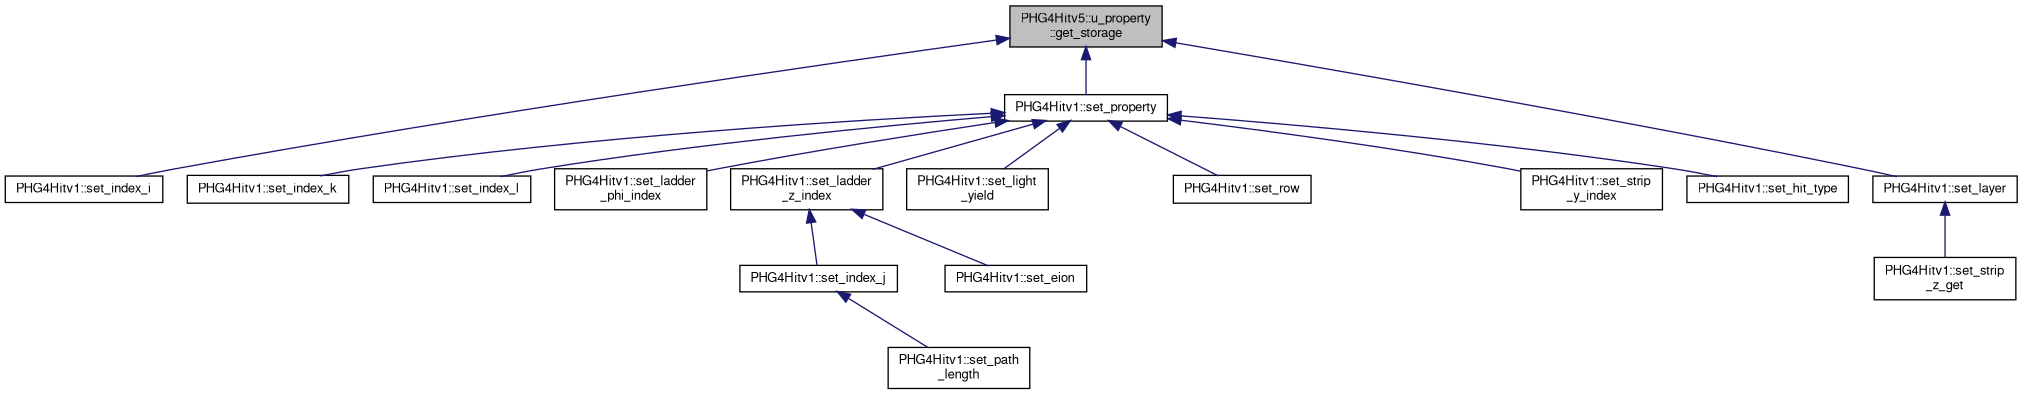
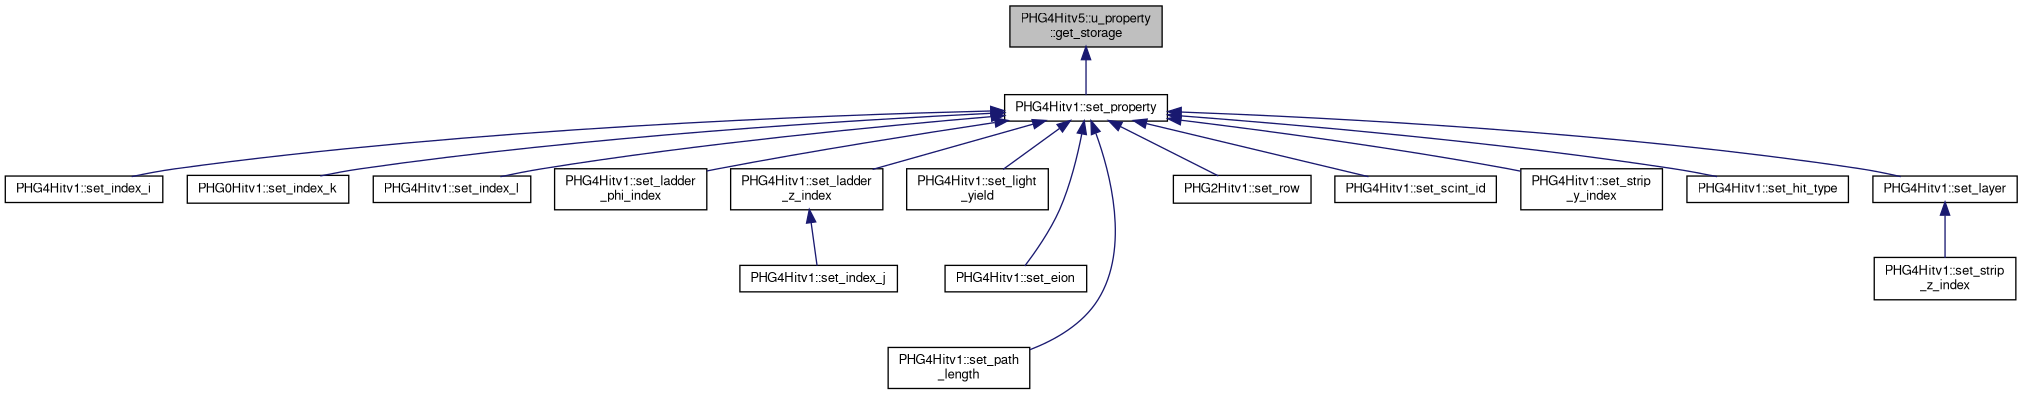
edge "PHG4Hitv1::set_index_i" -> "PHG4Hitv5::u_property ::get_storage": now "PHG4Hitv1::set_index_i" -> "PHG4Hitv1::set_property"
edge "PHG4Hitv1::set_layer" -> "PHG4Hitv5::u_property ::get_storage": now "PHG4Hitv1::set_layer" -> "PHG4Hitv1::set_property"
node "PHG4Hitv1::set_index_k": label "PHG4Hitv1::set_index_k" -> "PHG0Hitv1::set_index_k"
node "PHG4Hitv1::set_row": label "PHG4Hitv1::set_row" -> "PHG2Hitv1::set_row"
node "PHG4Hitv1::set_scint_id": added
edge "PHG4Hitv1::set_eion" -> "PHG4Hitv1::set_ladder _z_index": now "PHG4Hitv1::set_eion" -> "PHG4Hitv1::set_property"
node "PHG4Hitv1::set_strip _z_get": label "PHG4Hitv1::set_strip _z_get" -> "PHG4Hitv1::set_strip _z_index"
edge "PHG4Hitv1::set_path _length" -> "PHG4Hitv1::set_index_j": now "PHG4Hitv1::set_path _length" -> "PHG4Hitv1::set_property"
